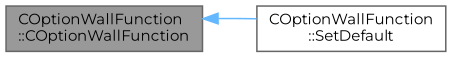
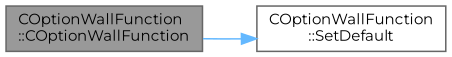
edge "COptionWallFunction ::SetDefault" -> "COptionWallFunction ::COptionWallFunction": reversed
